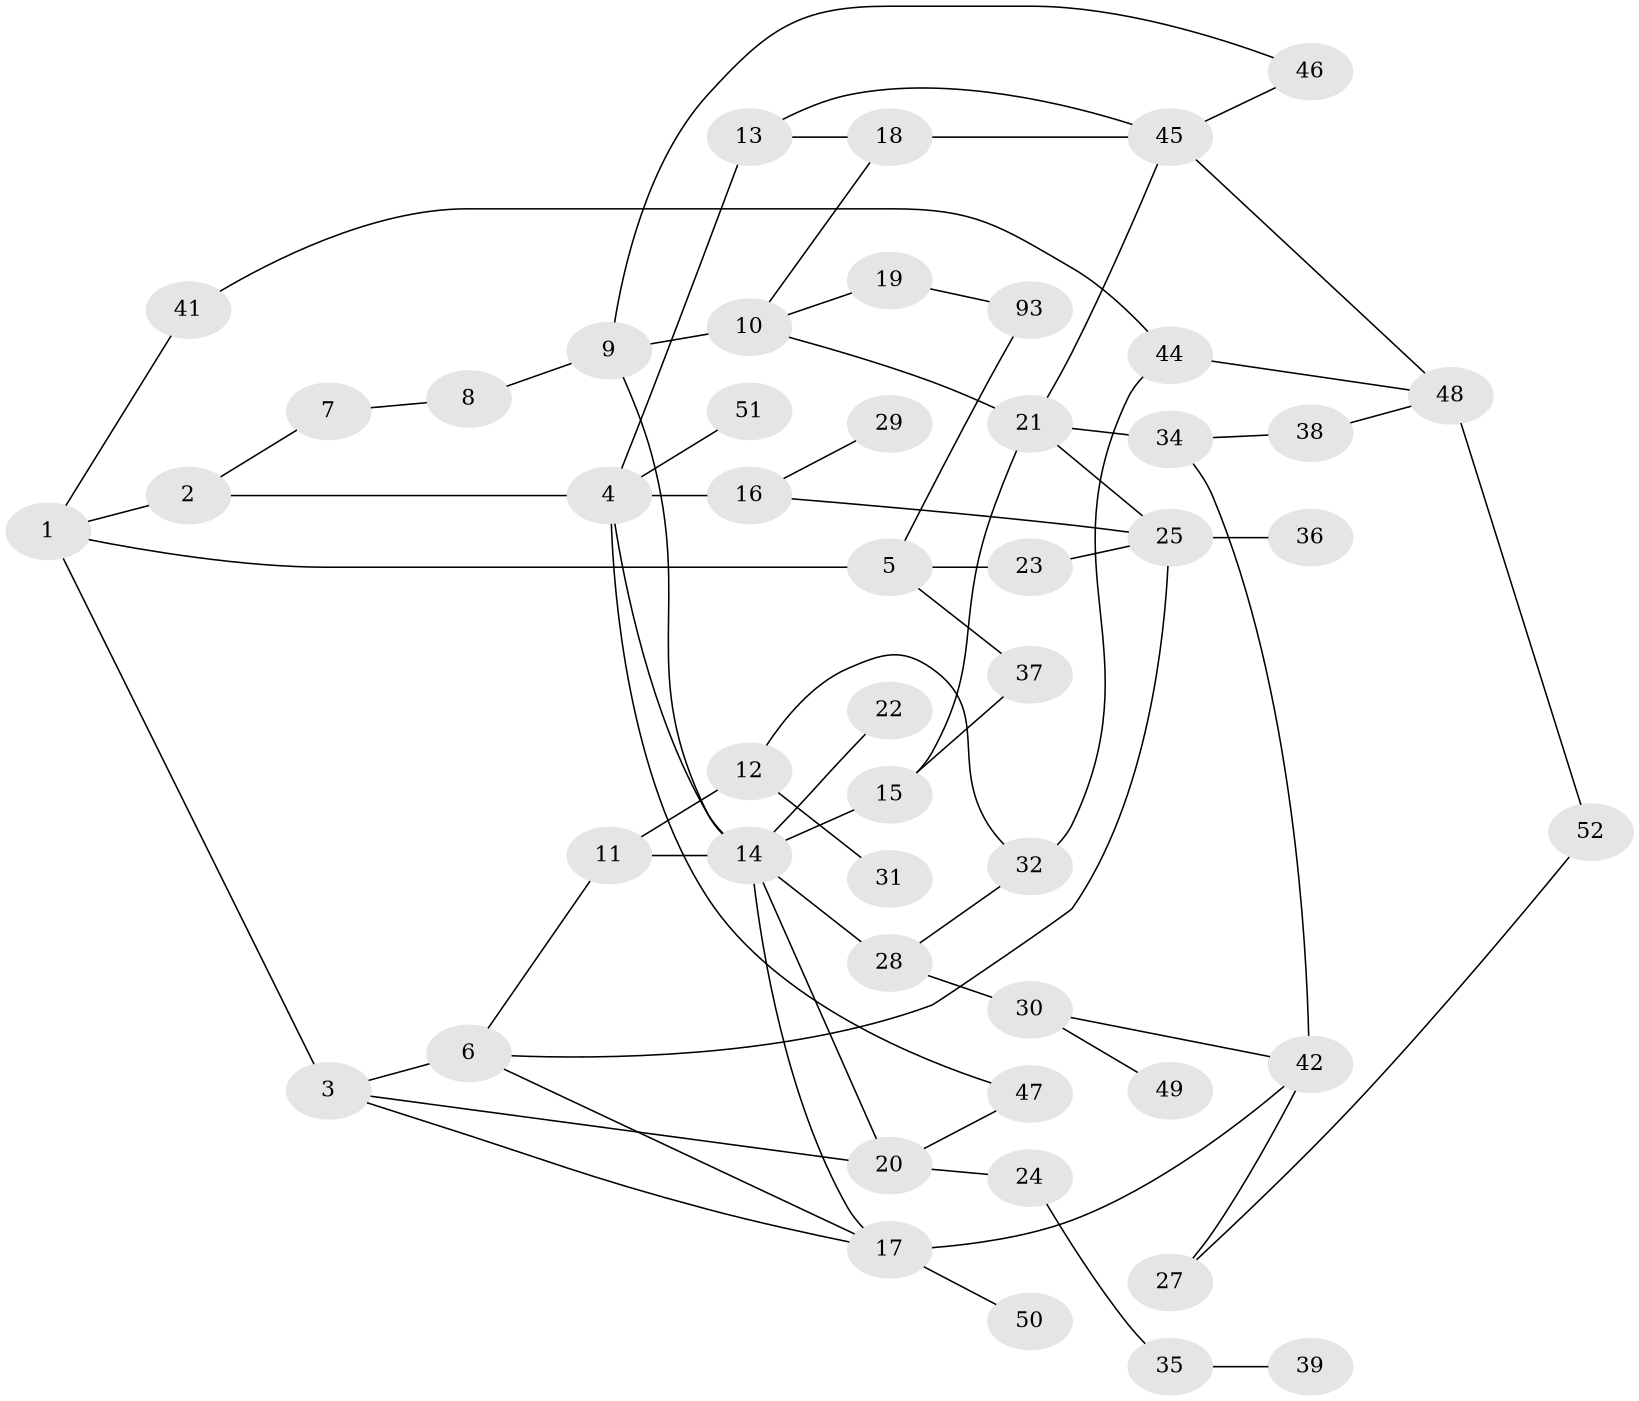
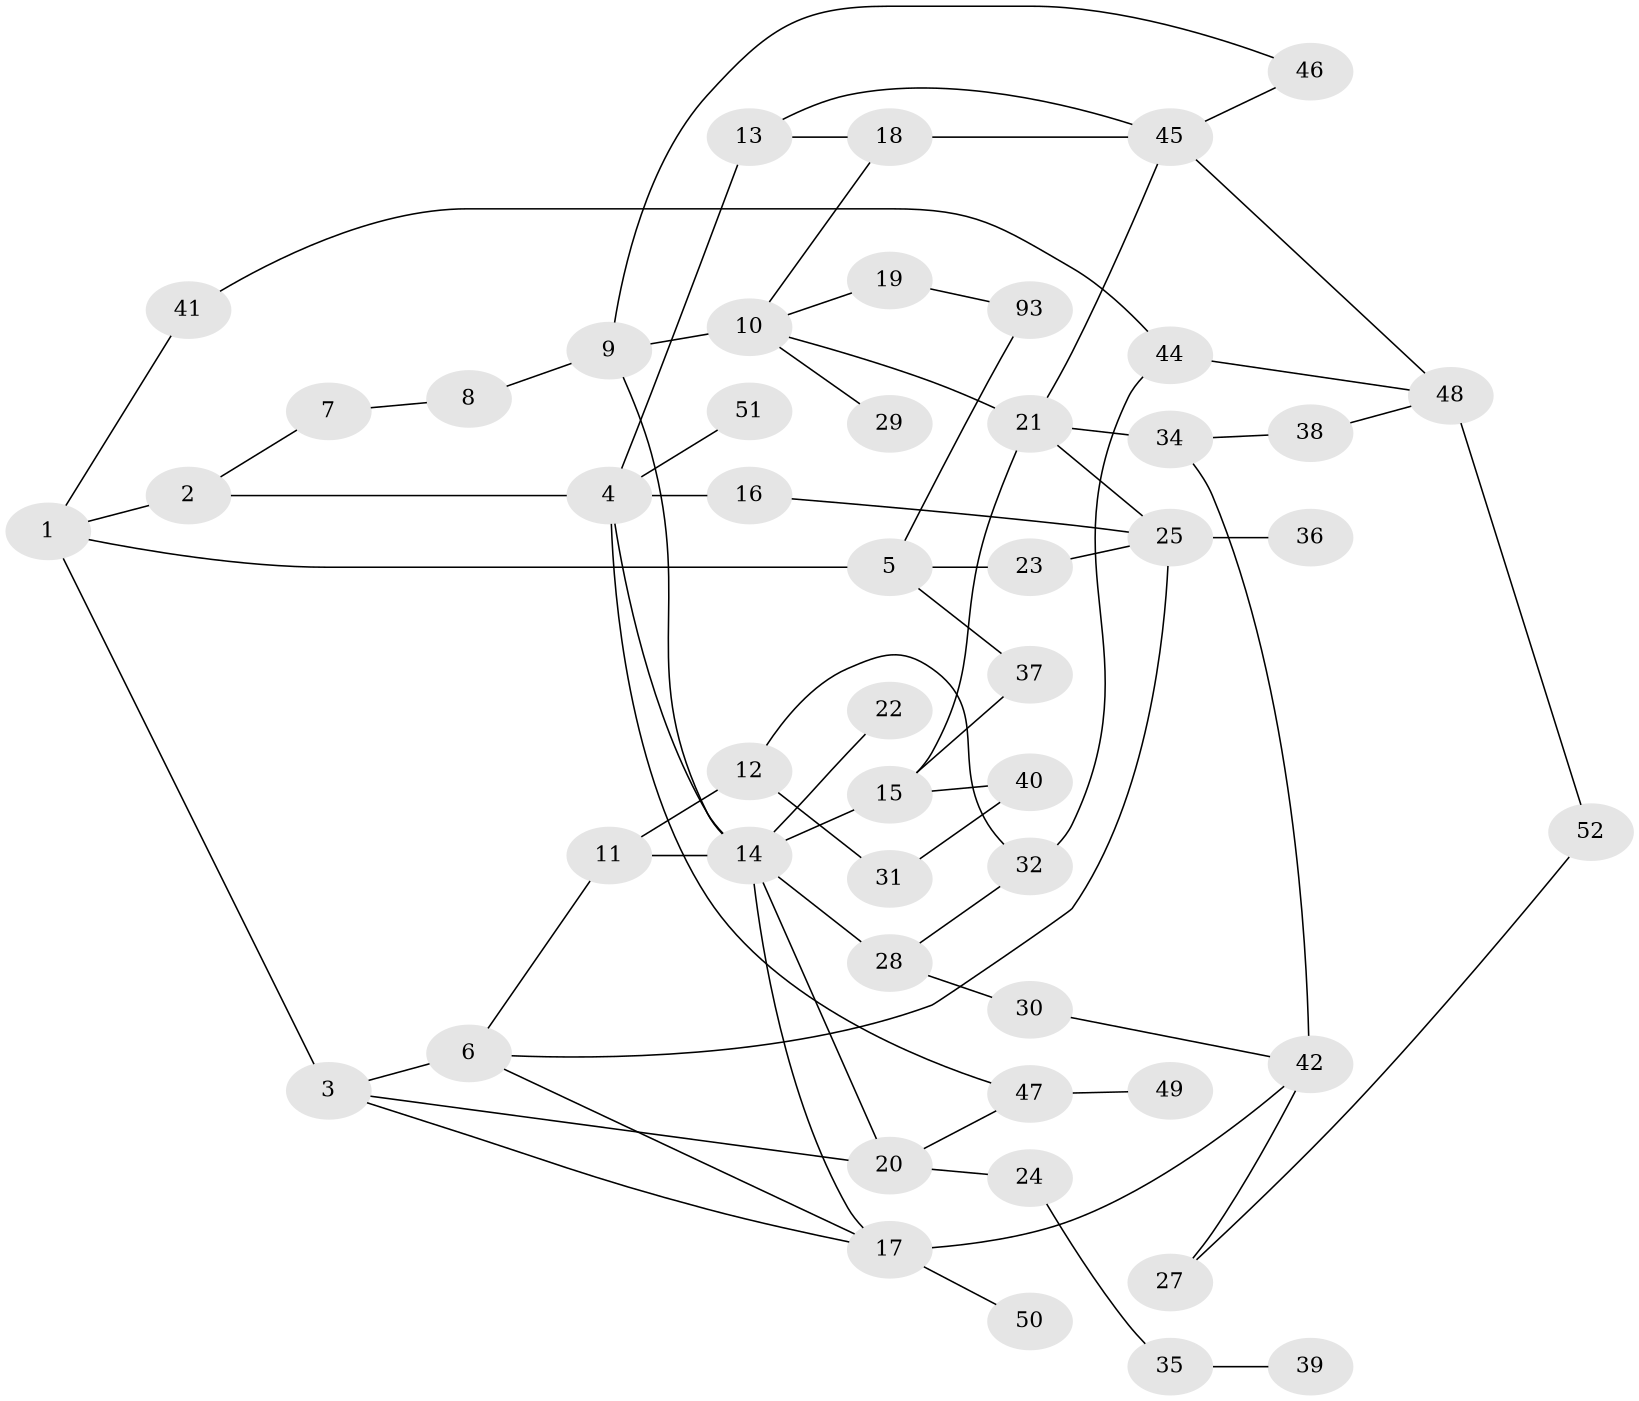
edge "29" -- "16": now "29" -- "10"
node "40": added
edge "30" -- "49": now "47" -- "49"
